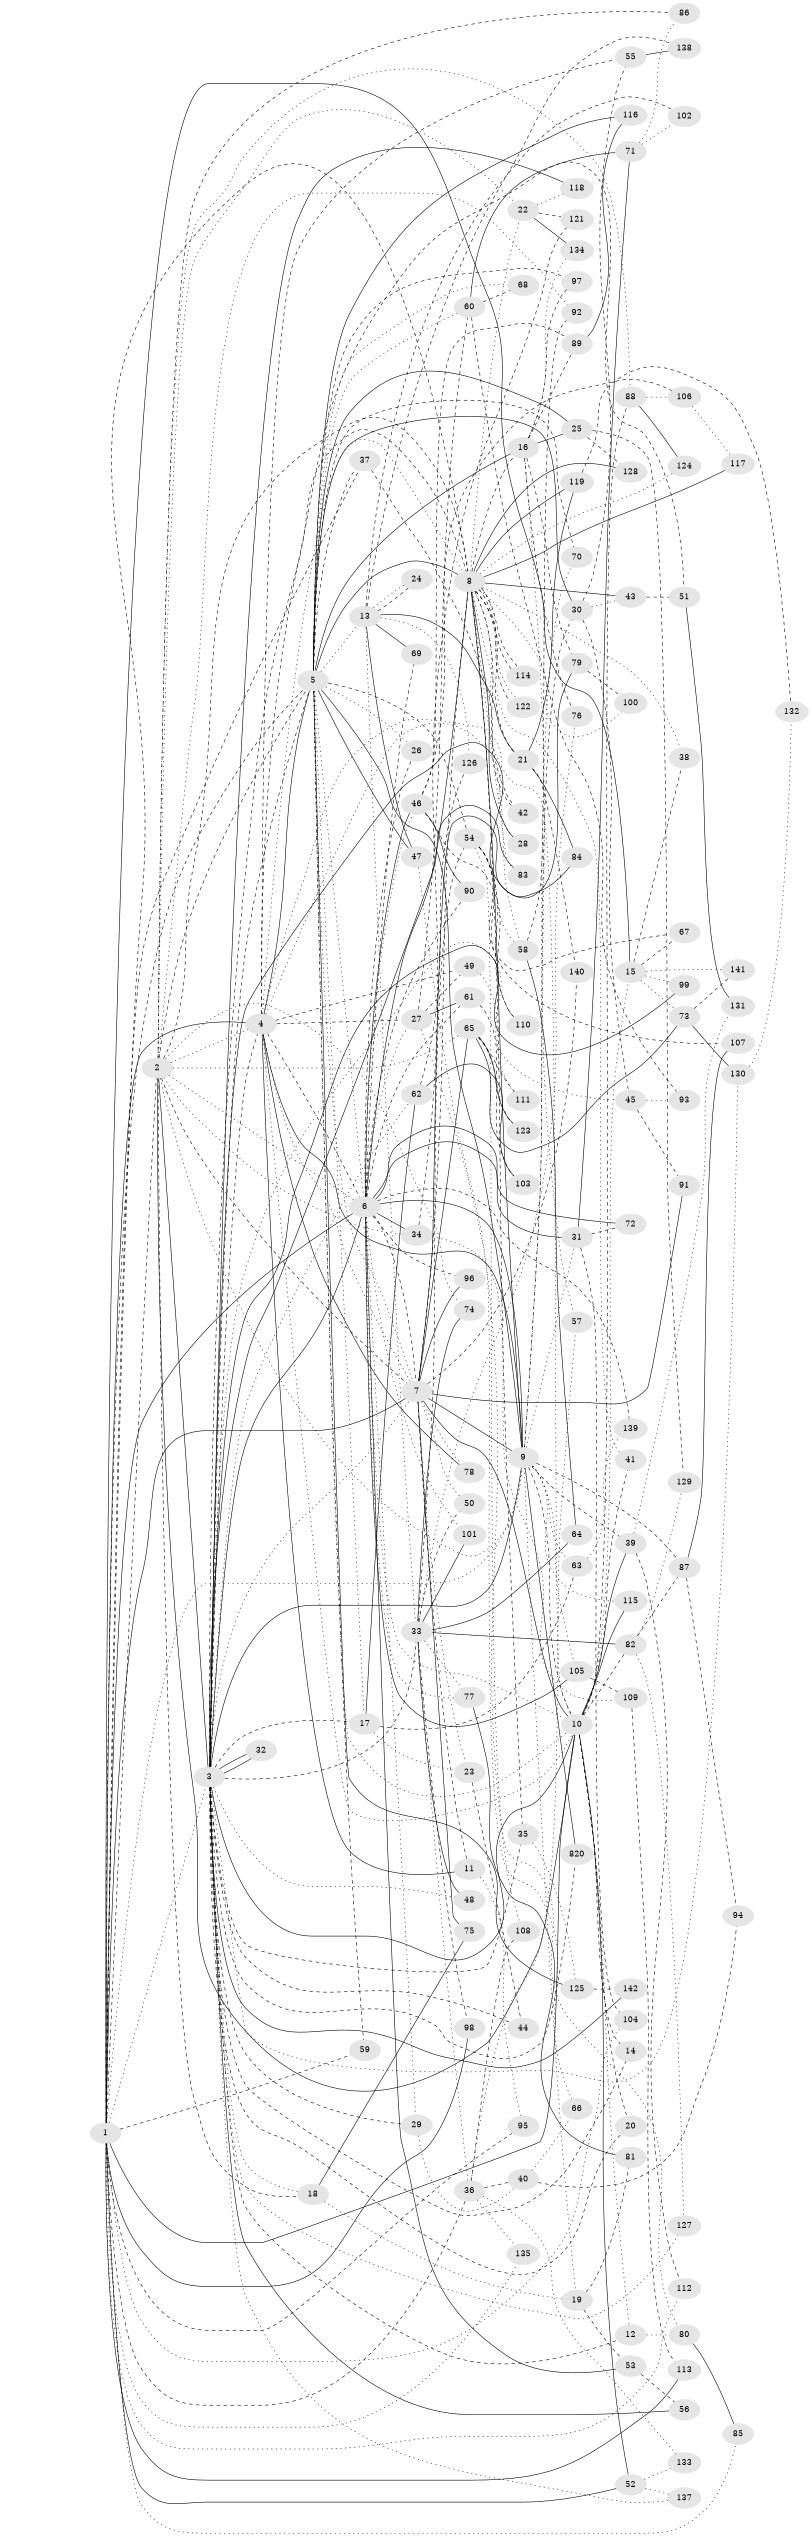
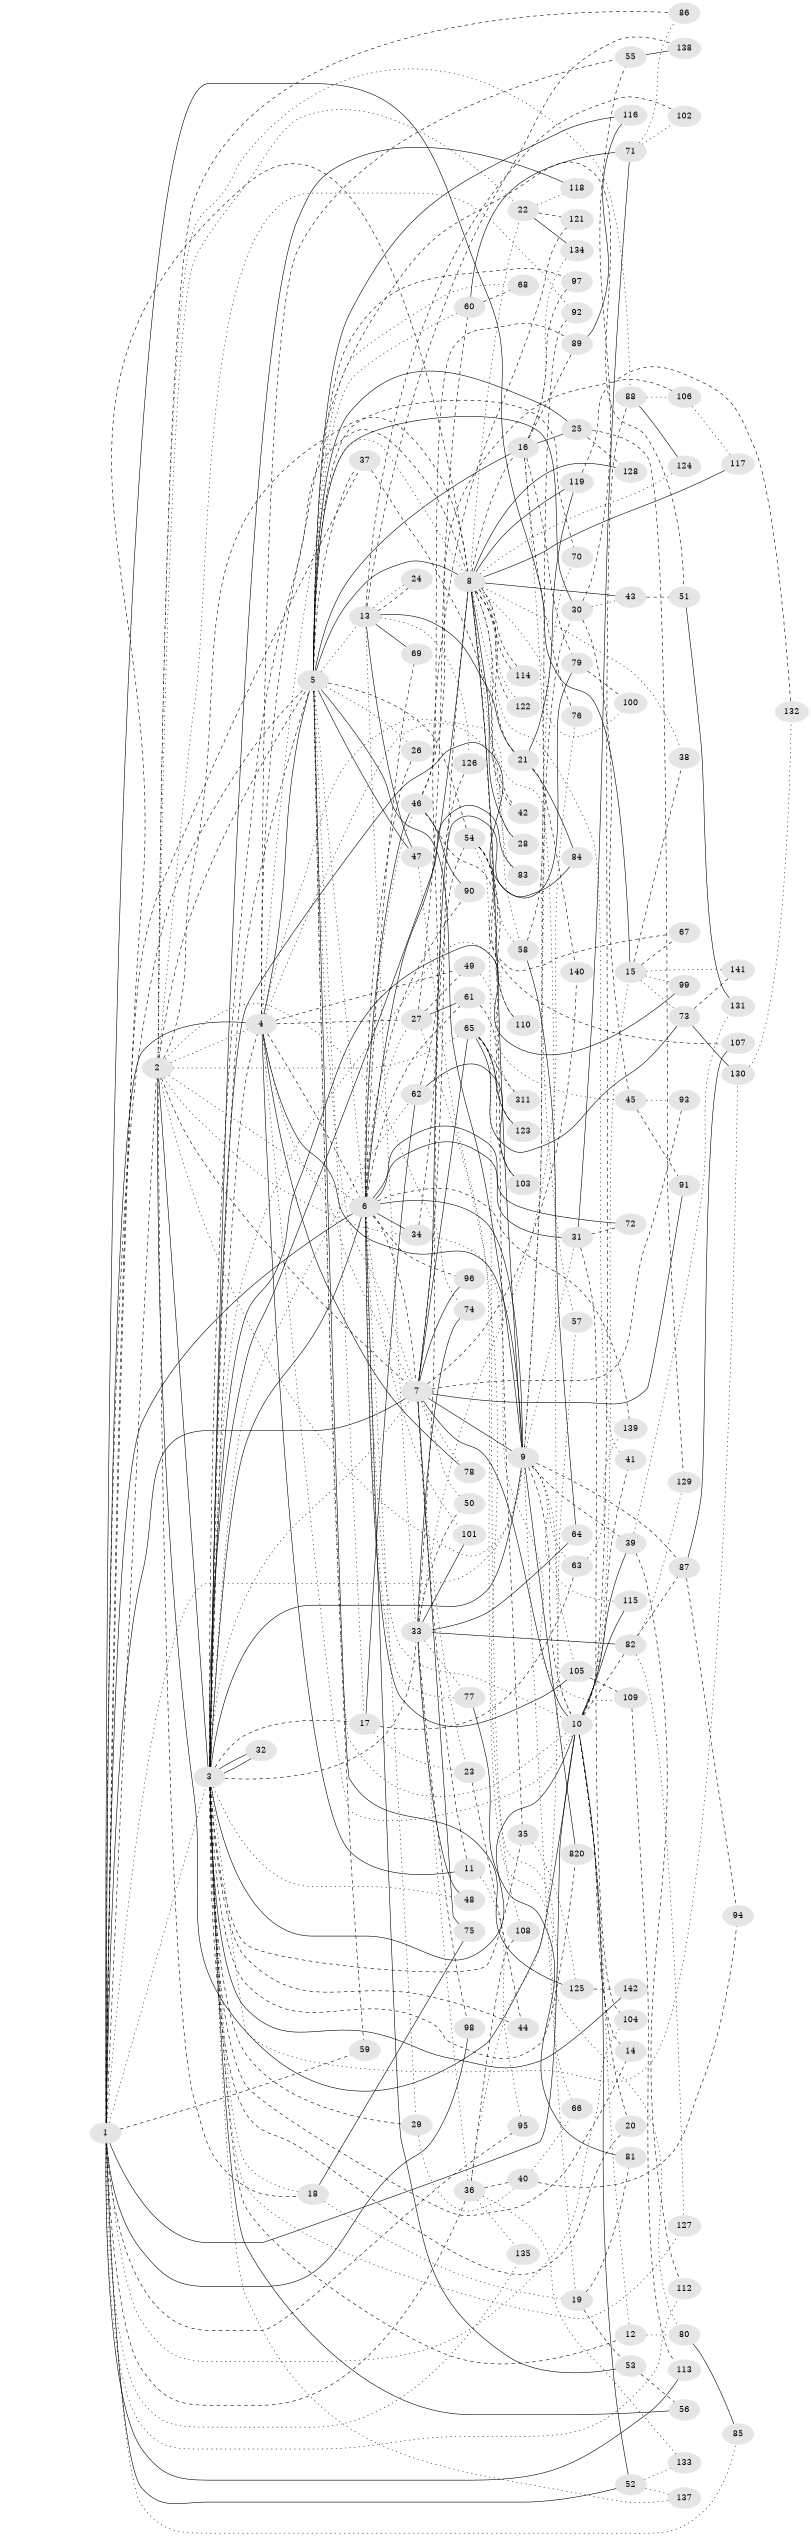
edge "60" -- "93": now "7" -- "93"
node "111": label "111" -> "311"
